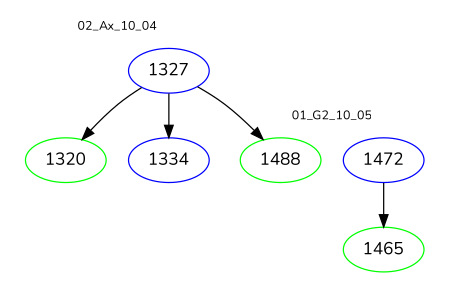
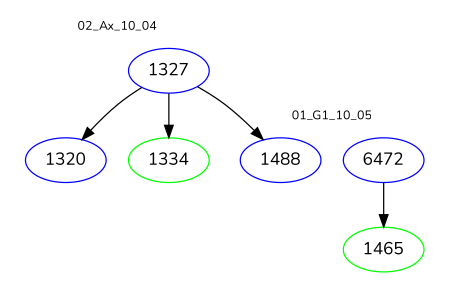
cluster "01_G2_10_05": label "01_G2_10_05" -> "01_G1_10_05"
node "1320": color green -> blue
node "1334": color blue -> green
node "1488": color green -> blue
node "1472": label "1472" -> "6472"
